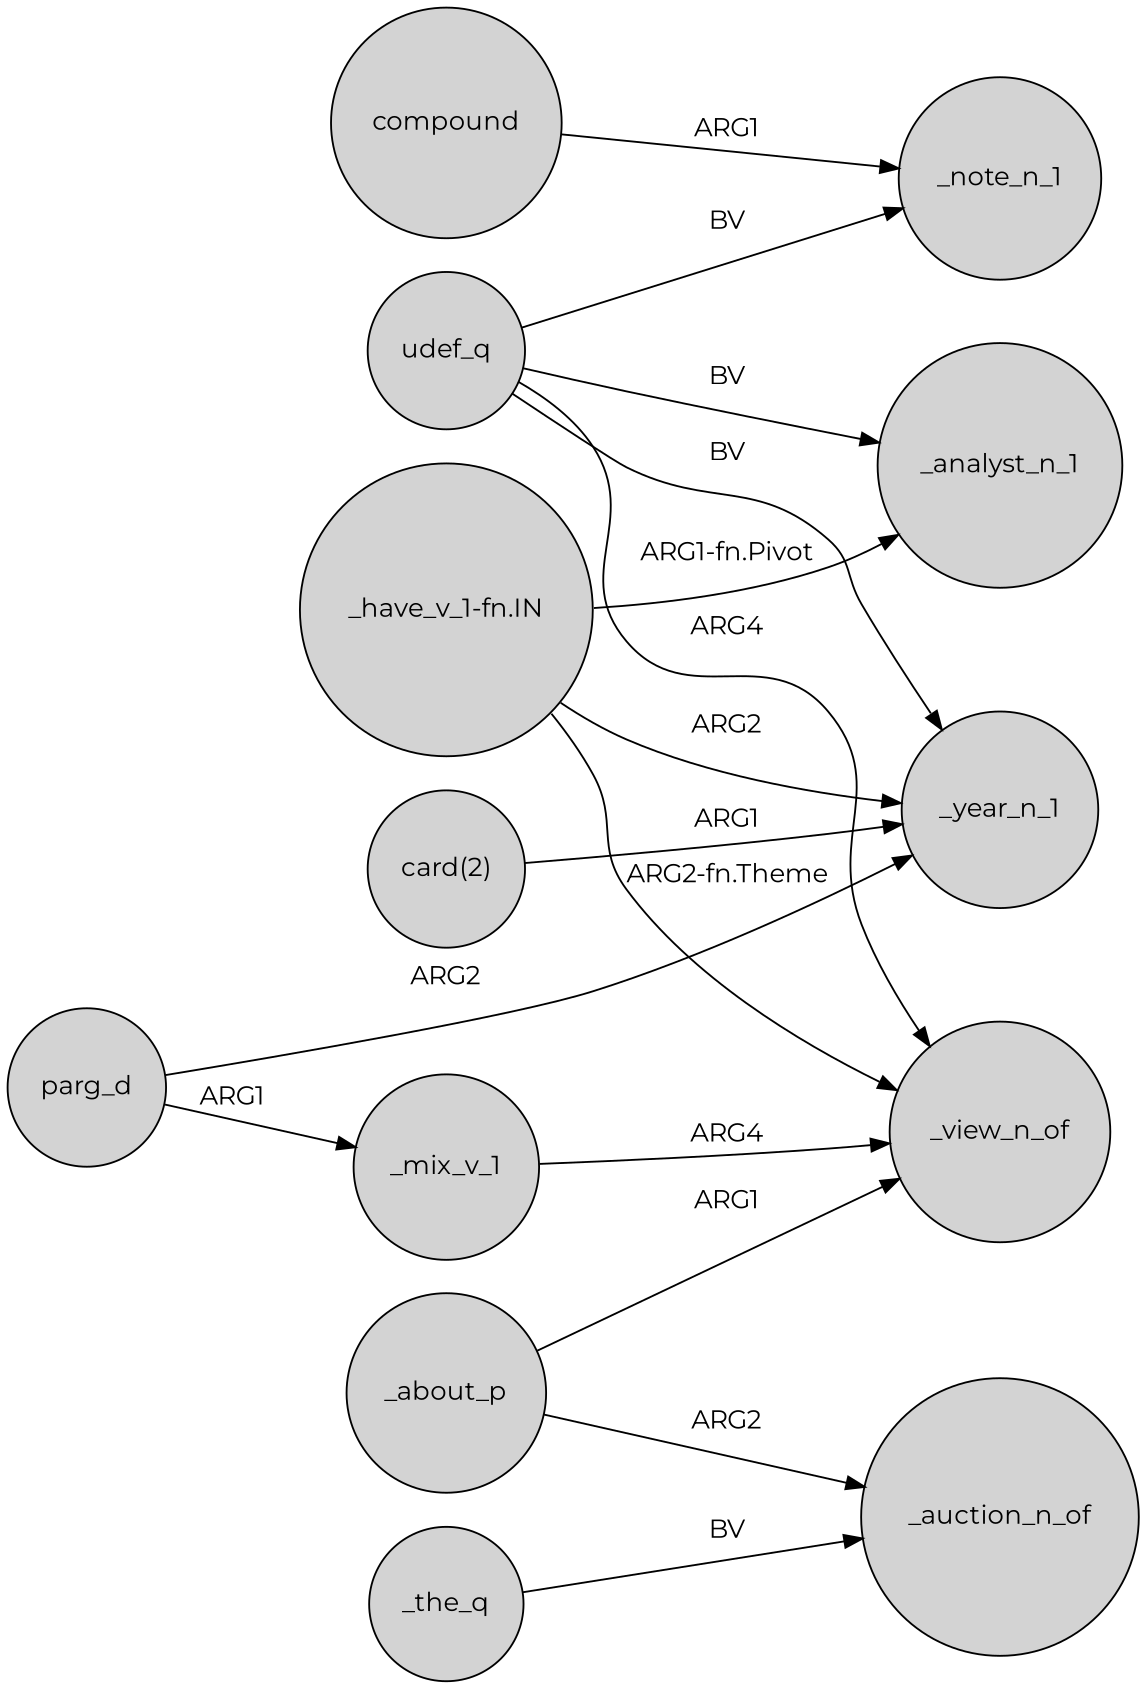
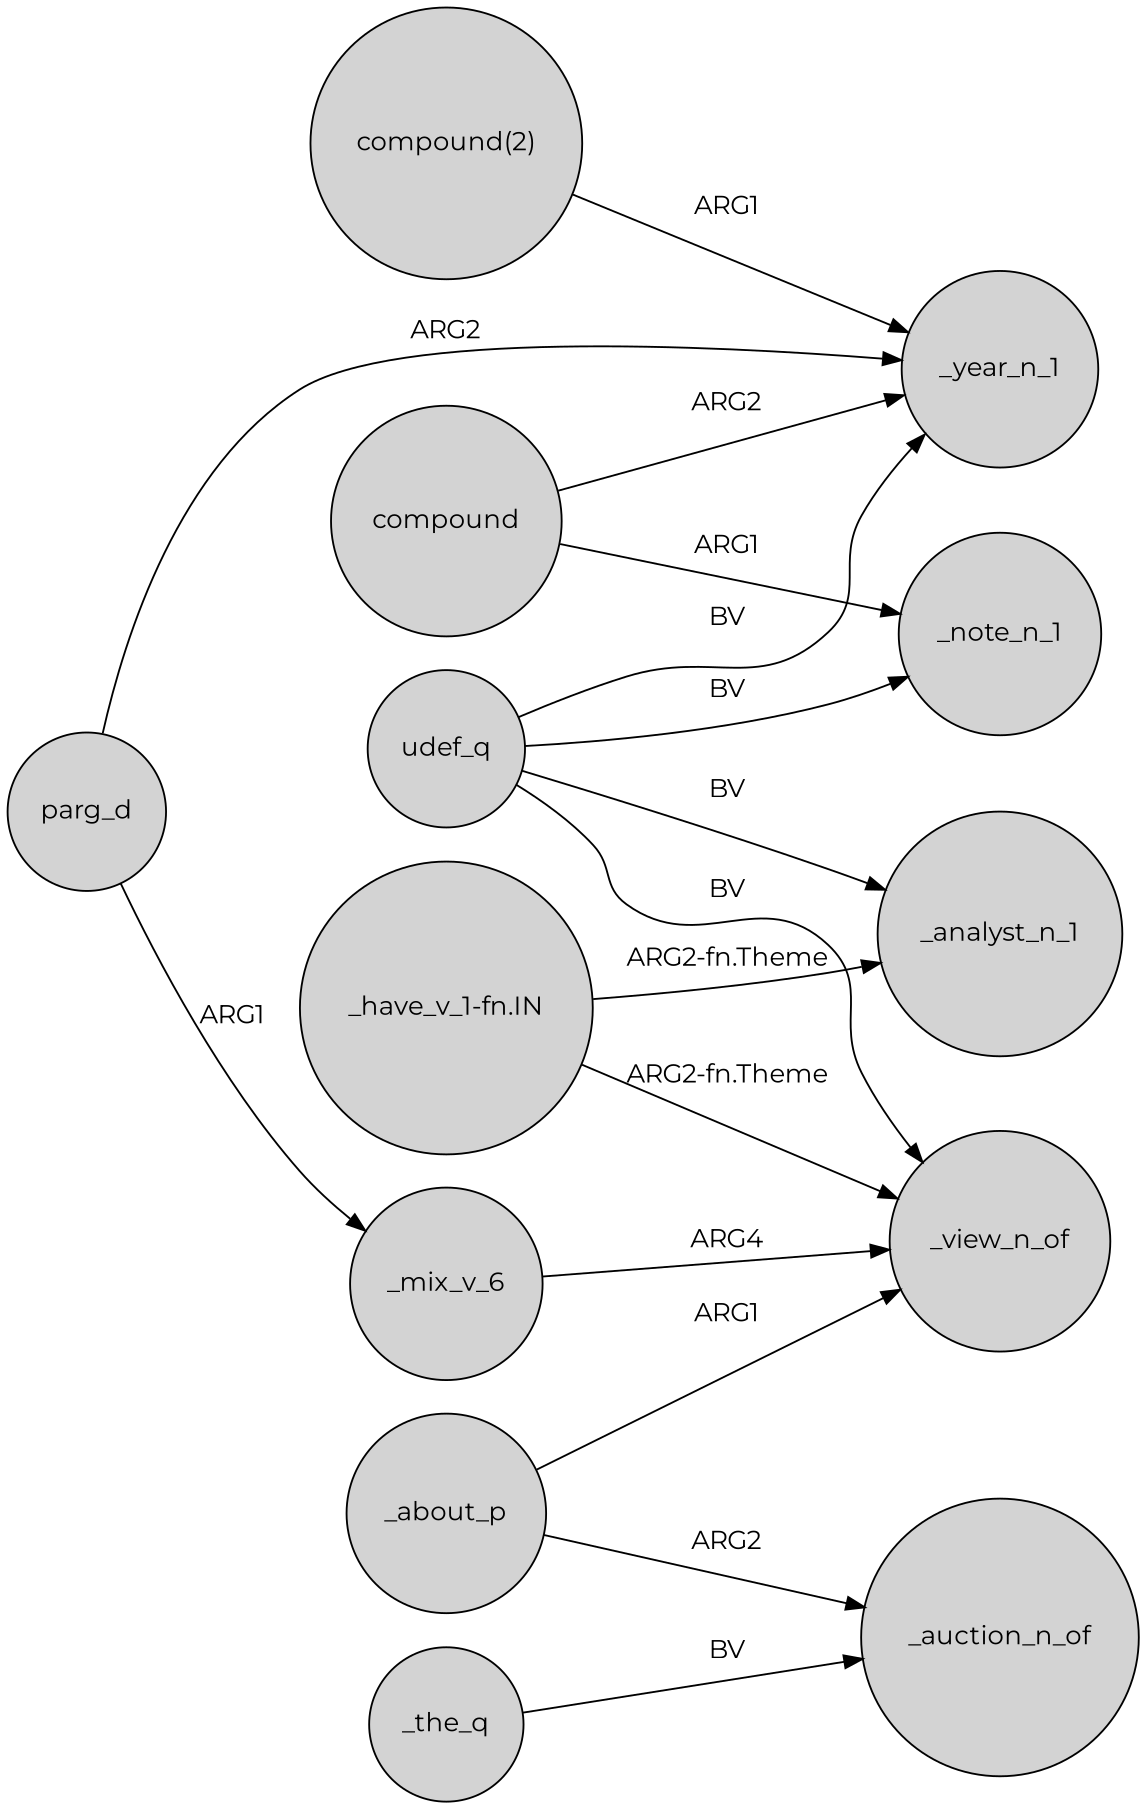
edge "_have_v_1-fn.IN" -> "_analyst_n_1": label "ARG1-fn.Pivot" -> "ARG2-fn.Theme"
edge "udef_q" -> "_view_n_of": label "ARG4" -> "BV"
edge "_have_v_1-fn.IN" -> "_year_n_1": now "compound" -> "_year_n_1"
node "card(2)": label "card(2)" -> "compound(2)"
node "_mix_v_1": label "_mix_v_1" -> "_mix_v_6"
